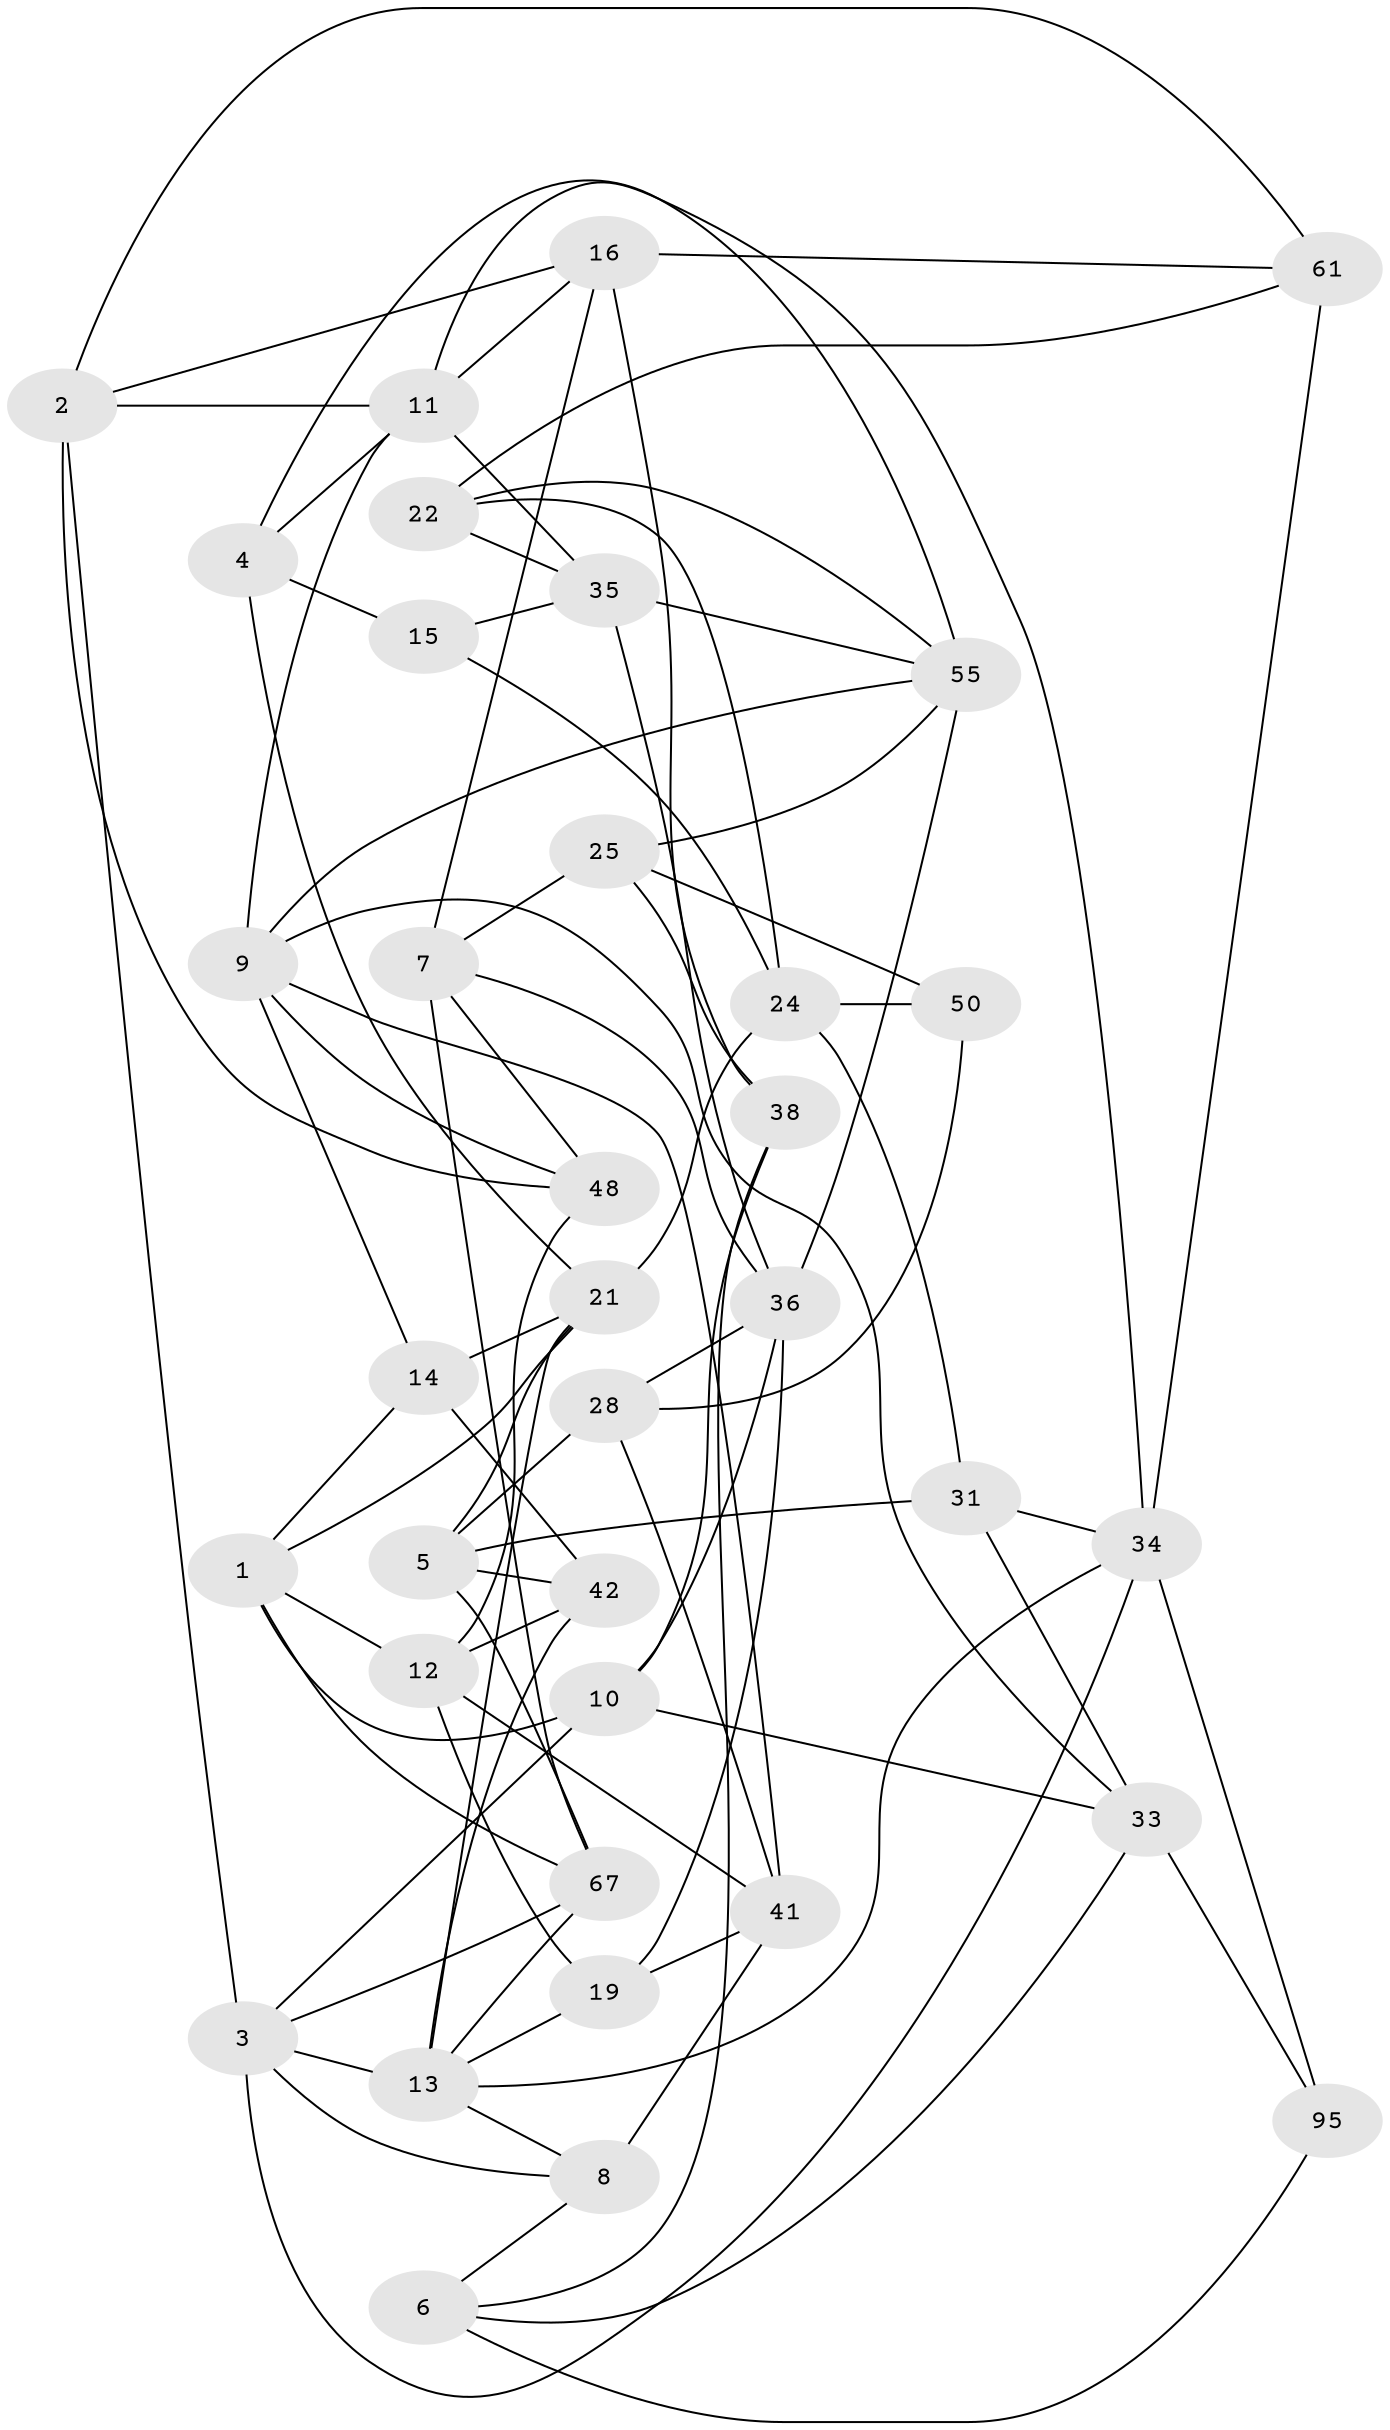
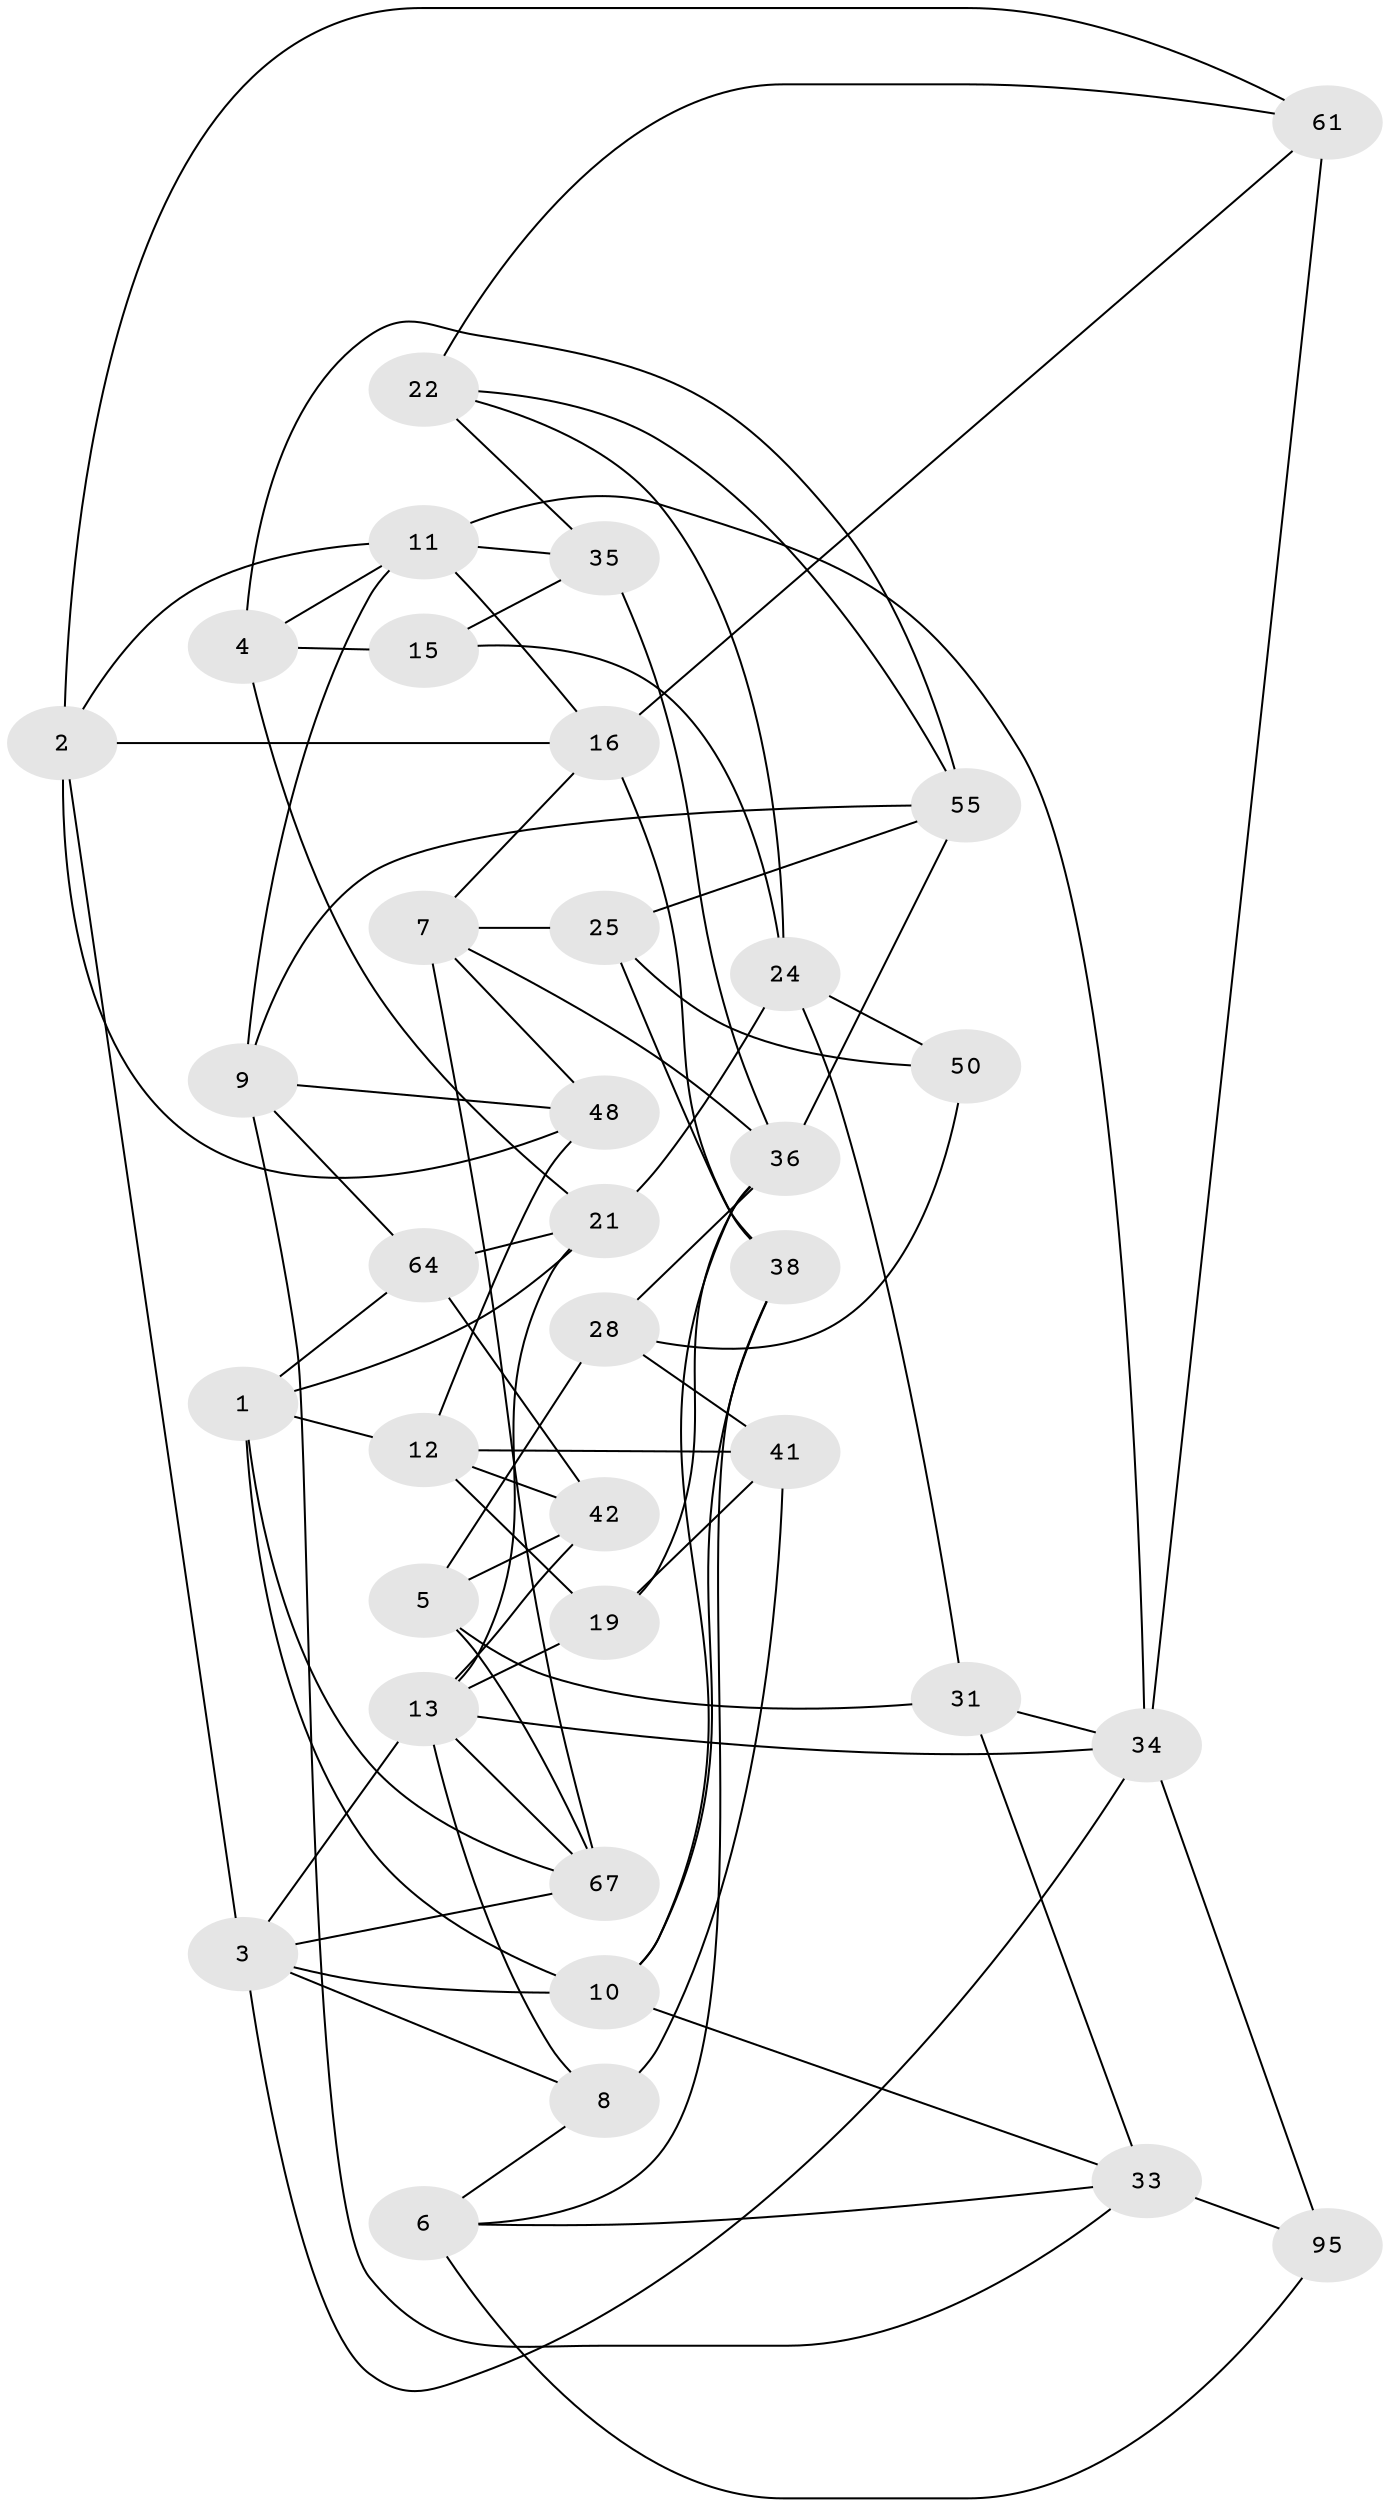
edge "35" -- "55": removed
edge "9" -- "41": removed
node "14": label "14" -> "64"
edge "21" -- "5": removed
